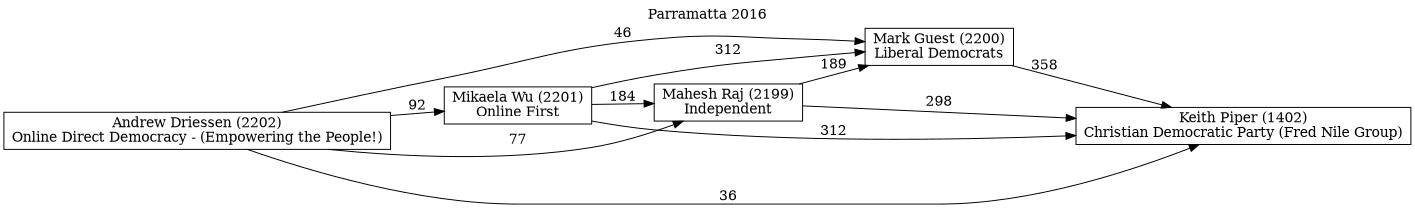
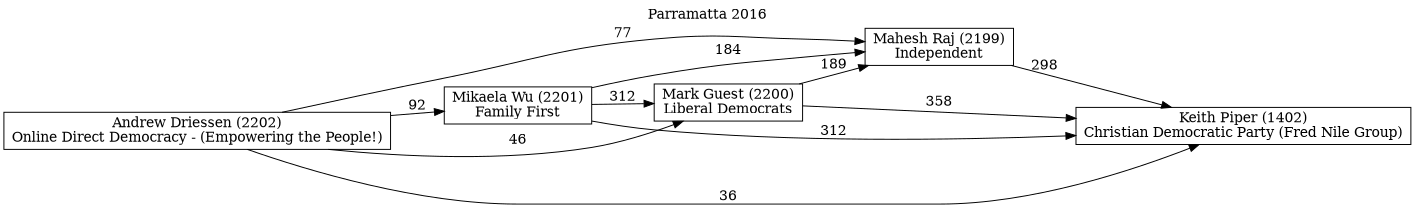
edge "Mahesh Raj (2199) Independent" -> "Mark Guest (2200) Liberal Democrats": reversed
node "Mikaela Wu (2201) Online First": label "Mikaela Wu (2201) Online First" -> "Mikaela Wu (2201) Family First"
